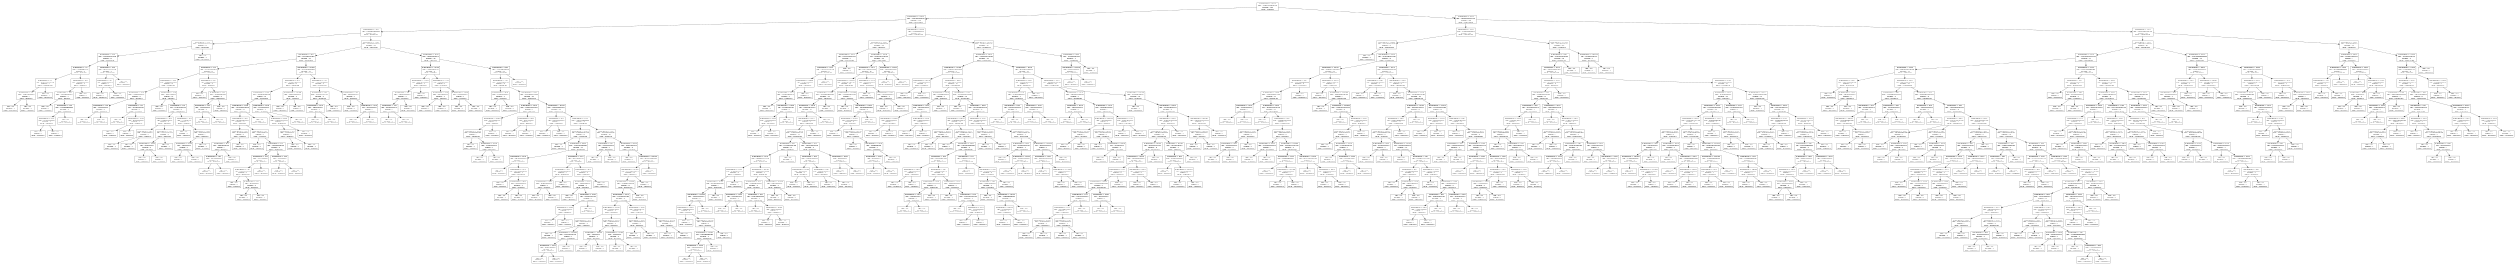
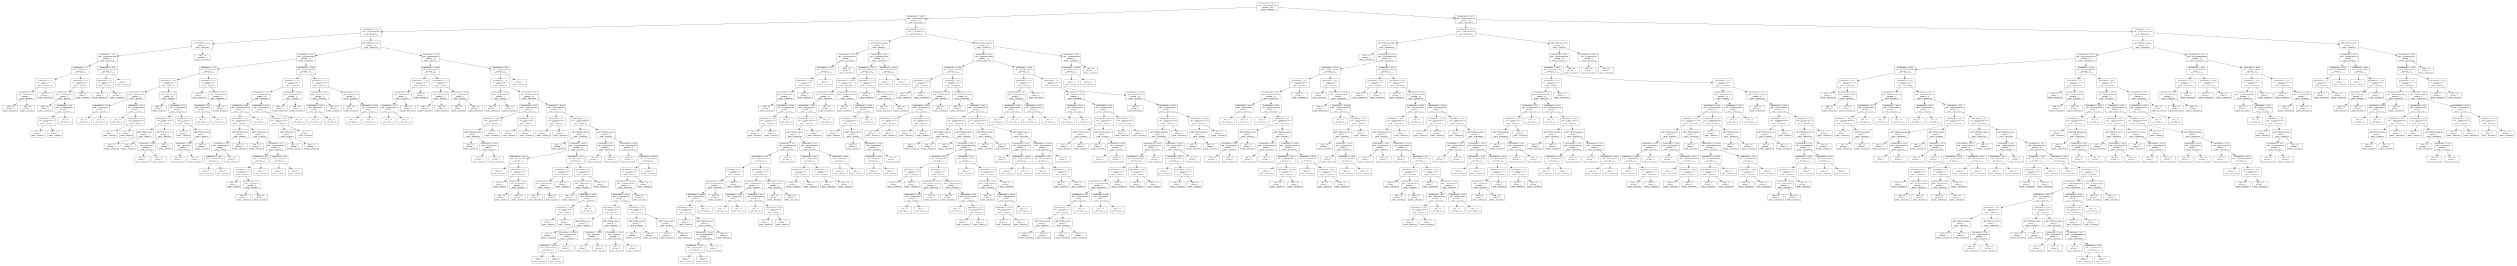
node "mse = 0.0 samples = 1 value = 3290000.0": removed
